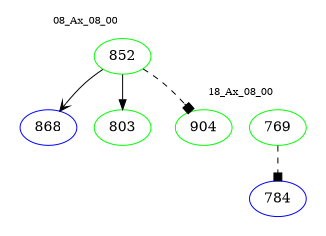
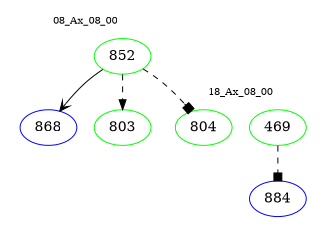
edge "852" -> "803": style solid -> dashed
node "904": label "904" -> "804"
node "769": label "769" -> "469"
node "784": label "784" -> "884"
